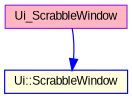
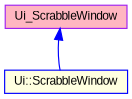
edge "Ui_ScrabbleWindow" -> "Ui::ScrabbleWindow": reversed
